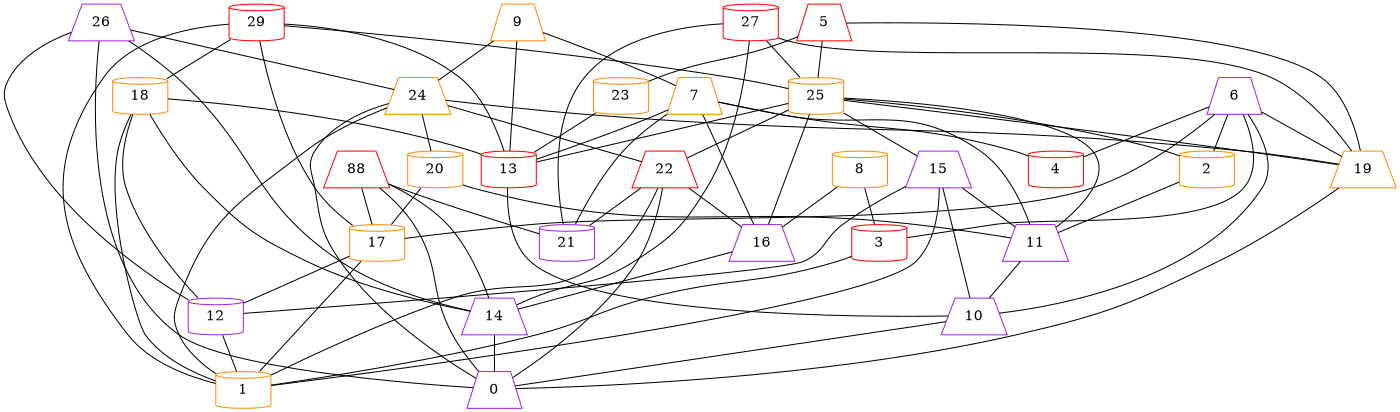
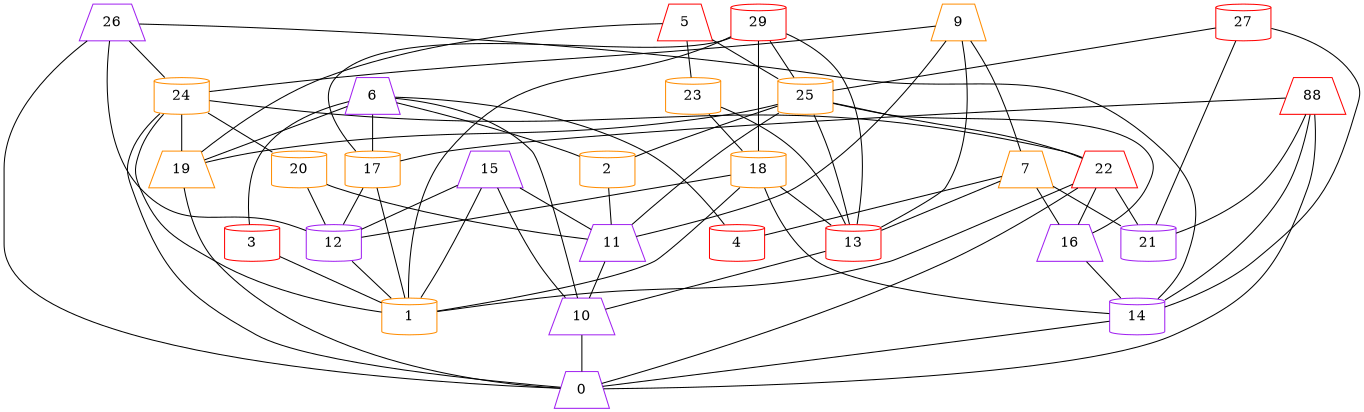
edge "27" -- "19": removed
node "24": shape trapezium -> cylinder
edge "7" -- "11": now "9" -- "11"
edge "23" -- "18": added
edge "25" -- "15": removed
node "8": removed
edge "20" -- "17": now "20" -- "12"
node "14": shape trapezium -> cylinder
